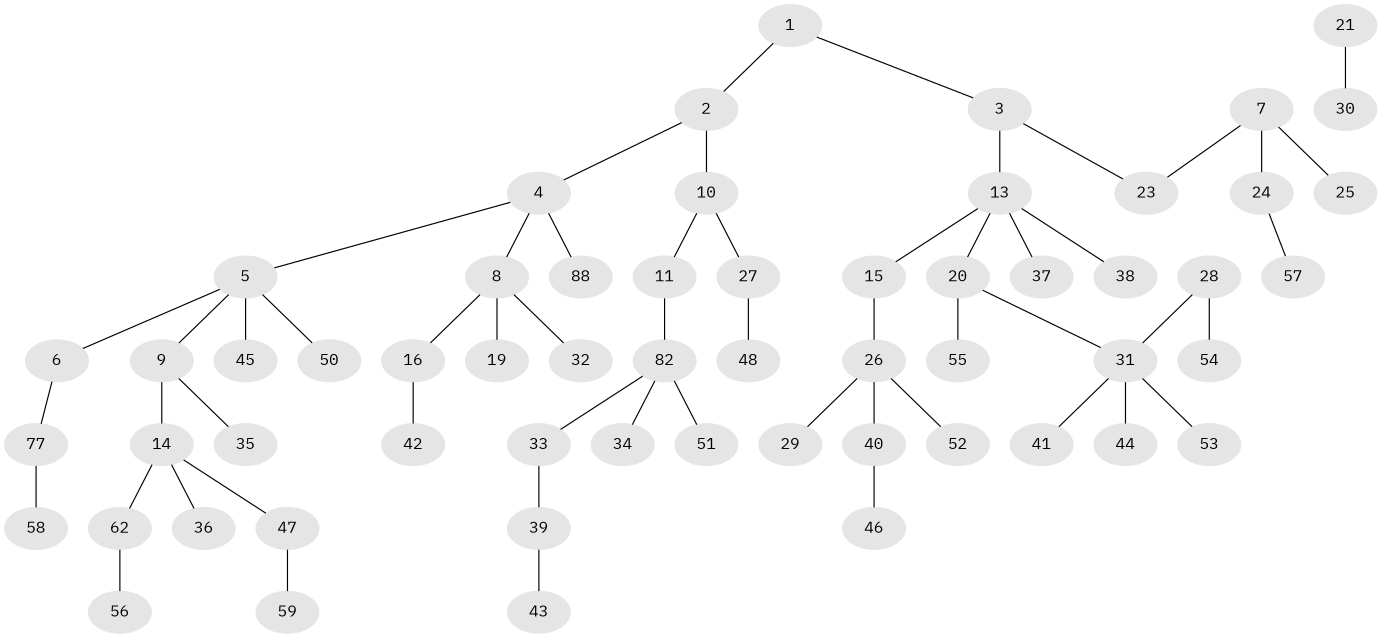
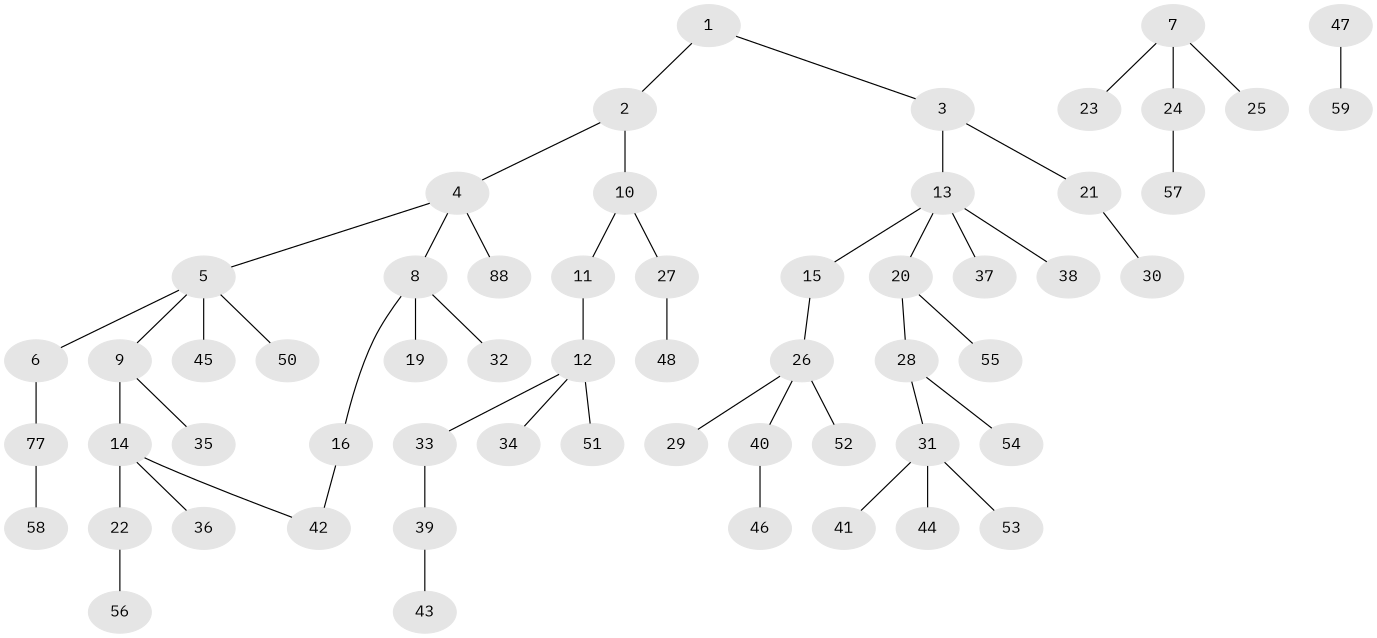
edge "3" -- "23": now "3" -- "21"
edge "20" -- "31": now "20" -- "28"
node "82": label "82" -> "12"
edge "14" -- "47": now "14" -- "42"
node "62": label "62" -> "22"
